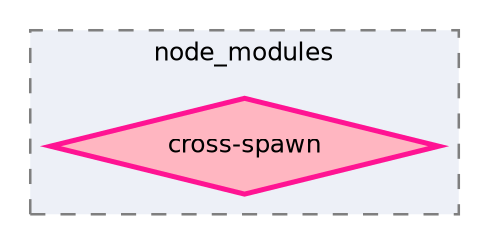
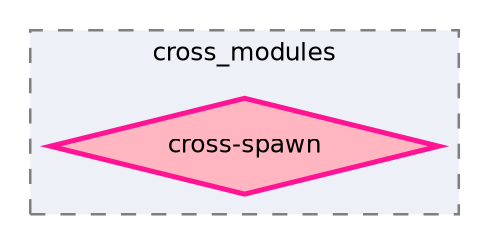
cluster "node_modules": label "node_modules" -> "cross_modules"
